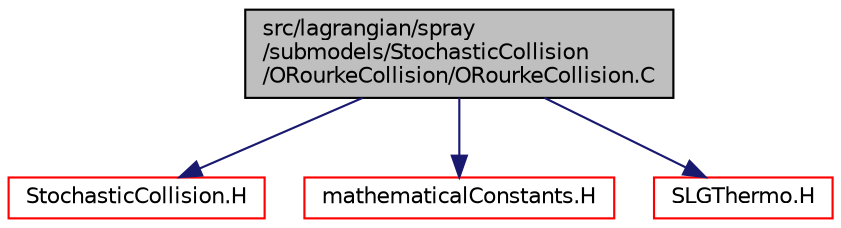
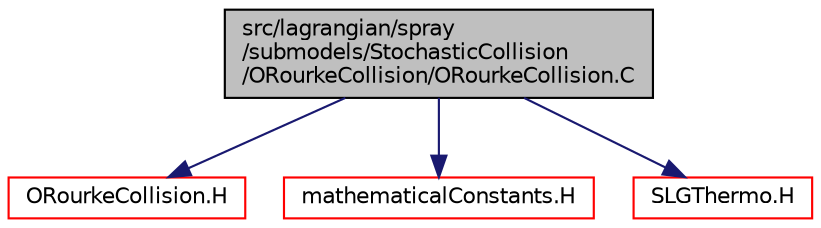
node "StochasticCollision.H": label "StochasticCollision.H" -> "ORourkeCollision.H"
